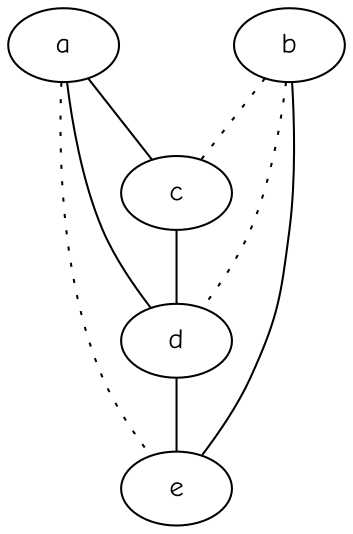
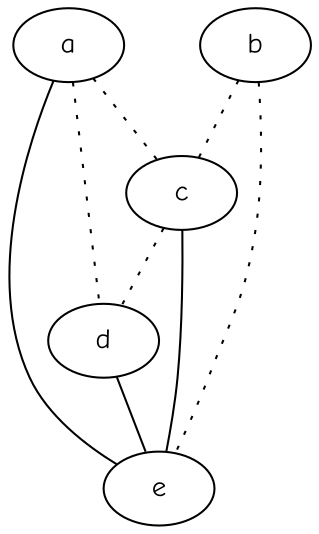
edge "a" -- "c": style solid -> dotted
edge "a" -- "d": style solid -> dotted
edge "b" -- "d": removed
edge "c" -- "d": style solid -> dotted
edge "a" -- "e": style dotted -> solid
edge "b" -- "e": style solid -> dotted
edge "c" -- "e": added
